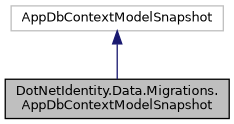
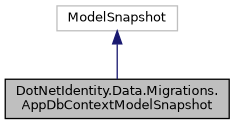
node "AppDbContextModelSnapshot": label "AppDbContextModelSnapshot" -> "ModelSnapshot"
